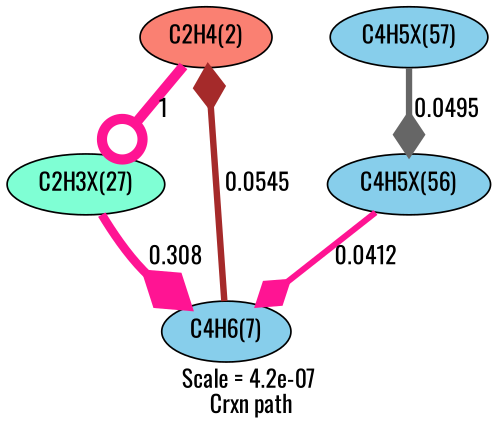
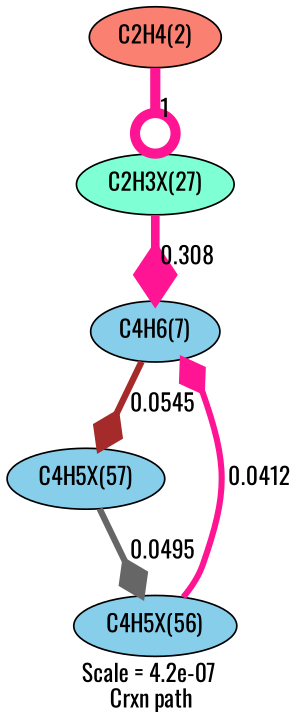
edge "C4H6(7)" -> "C2H4(2)": now "C4H6(7)" -> "C4H5X(57)"
